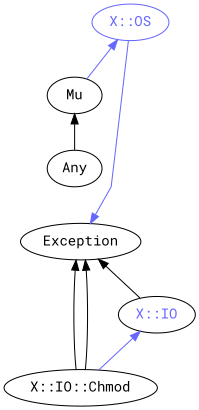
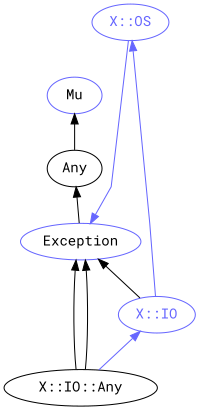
edge "Mu" -> "X::OS": now "X::IO" -> "X::OS"
node "Mu": color #000000 -> #6666ff
edge "Exception" -> "Any": added
node "Exception": color #000000 -> #6666ff
node "X::IO": color #000000 -> #6666ff
node "X::IO::Chmod": label "X::IO::Chmod" -> "X::IO::Any"
